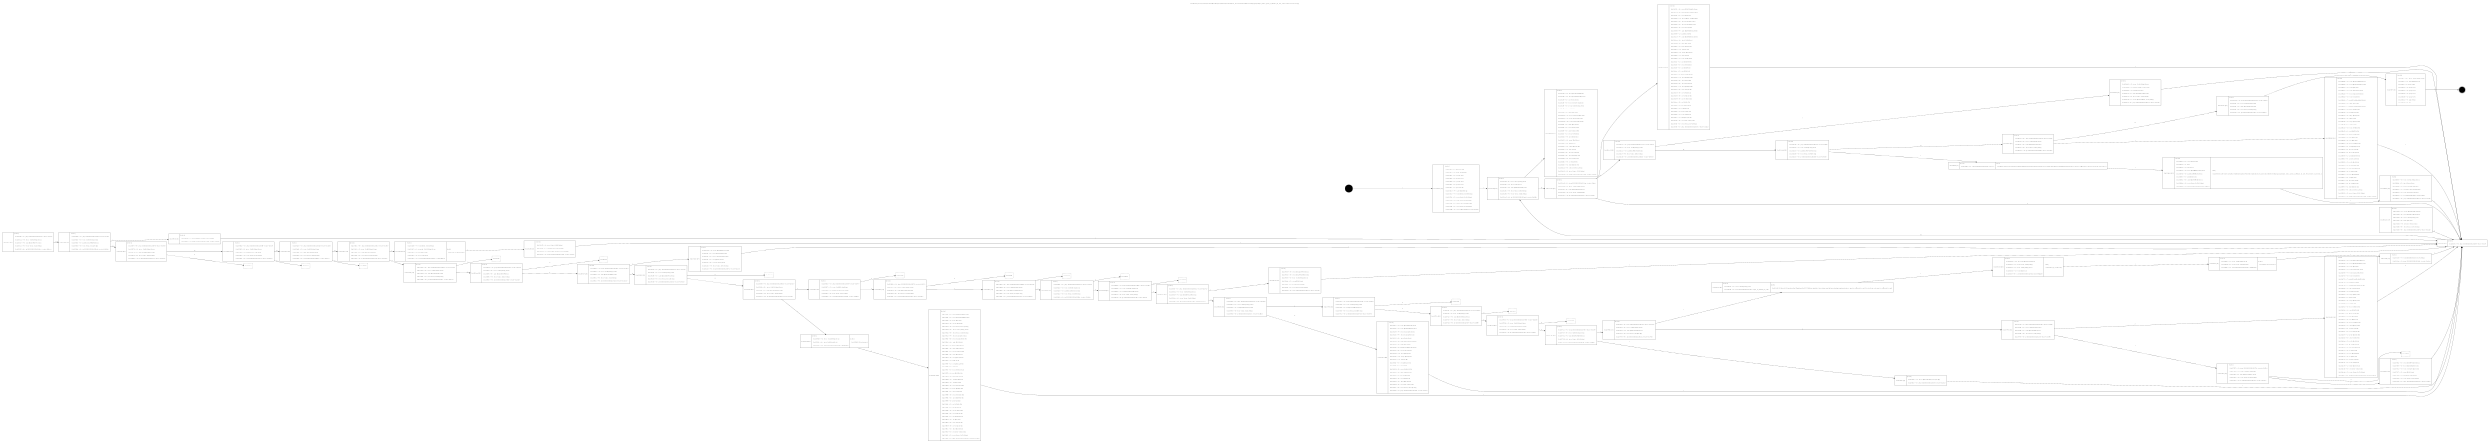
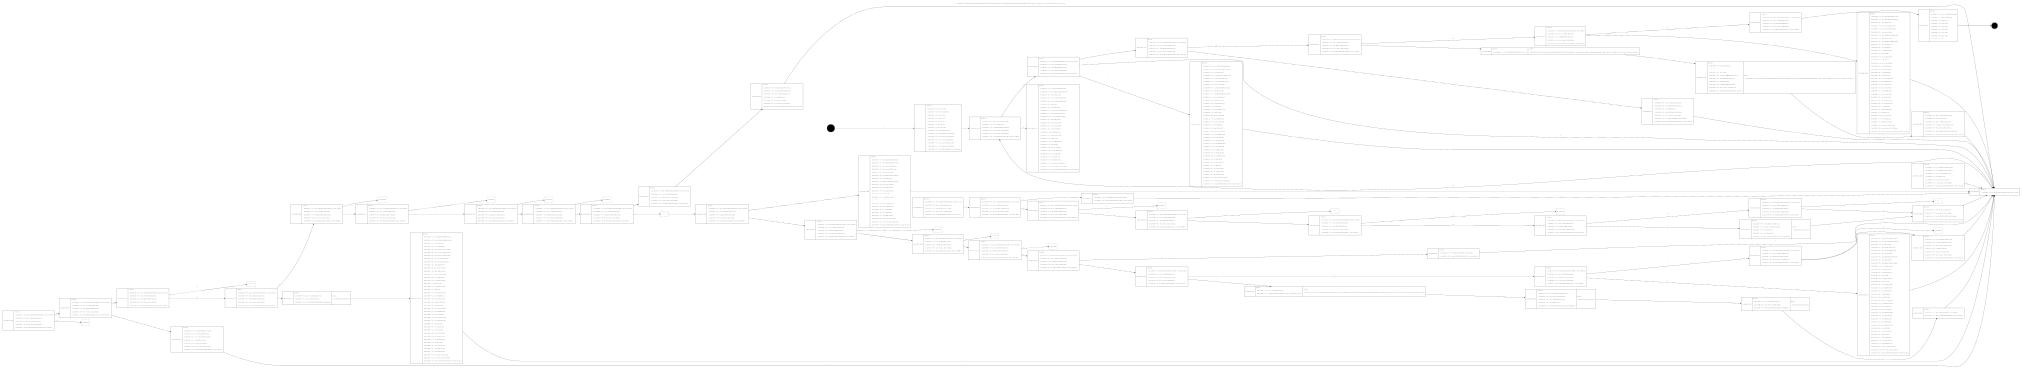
edge "0x4015d5 [25]" -> "0x4015ee [25]": now "0x4015d5 [25]" -> "0x401a3f [23]"
edge "0x4016cf [25]" -> "0x4016e8 [25]": now "0x401c0f" -> "0x4016e8 [25]"
